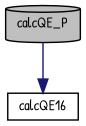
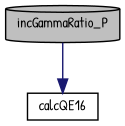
node "calcQE_P": label "calcQE_P" -> "incGammaRatio_P"
